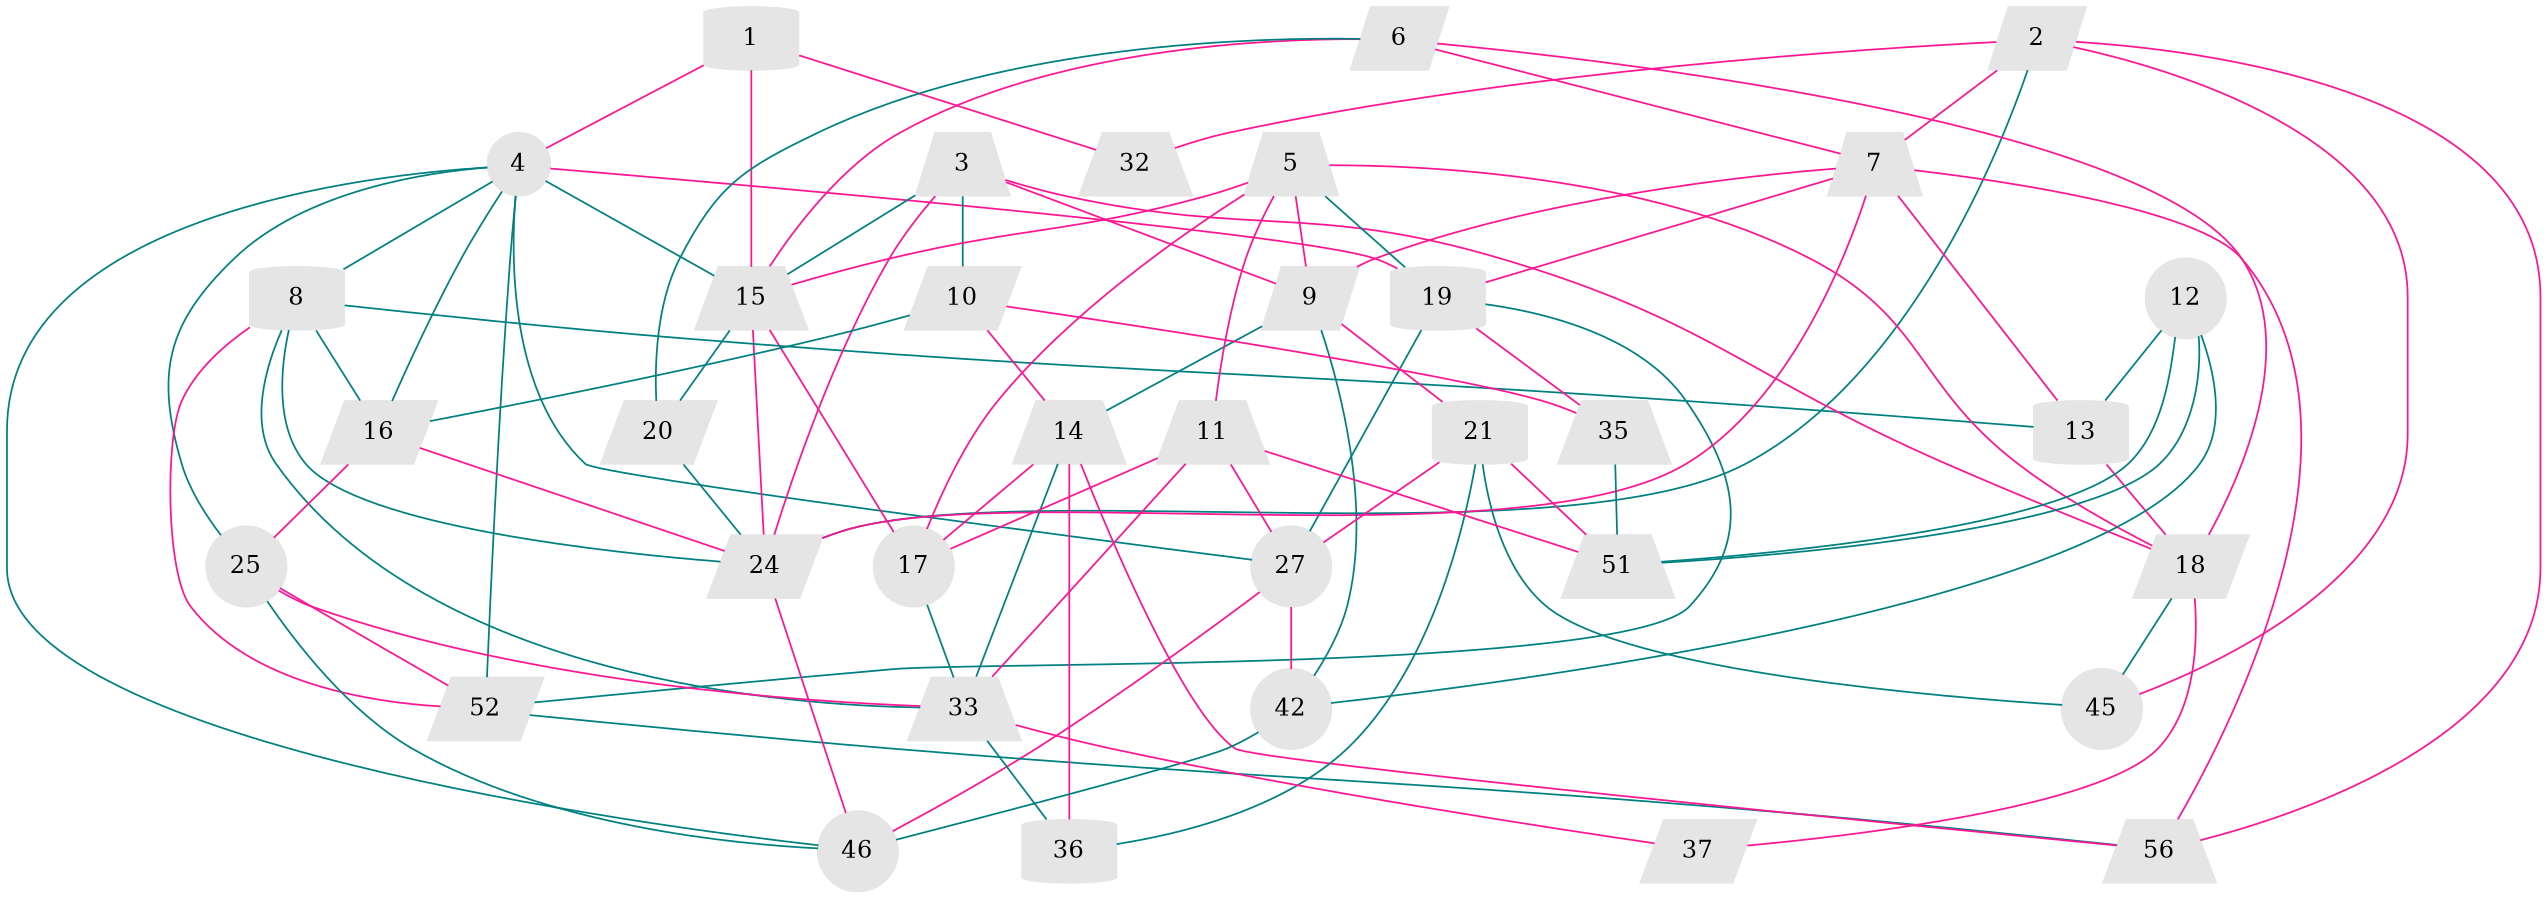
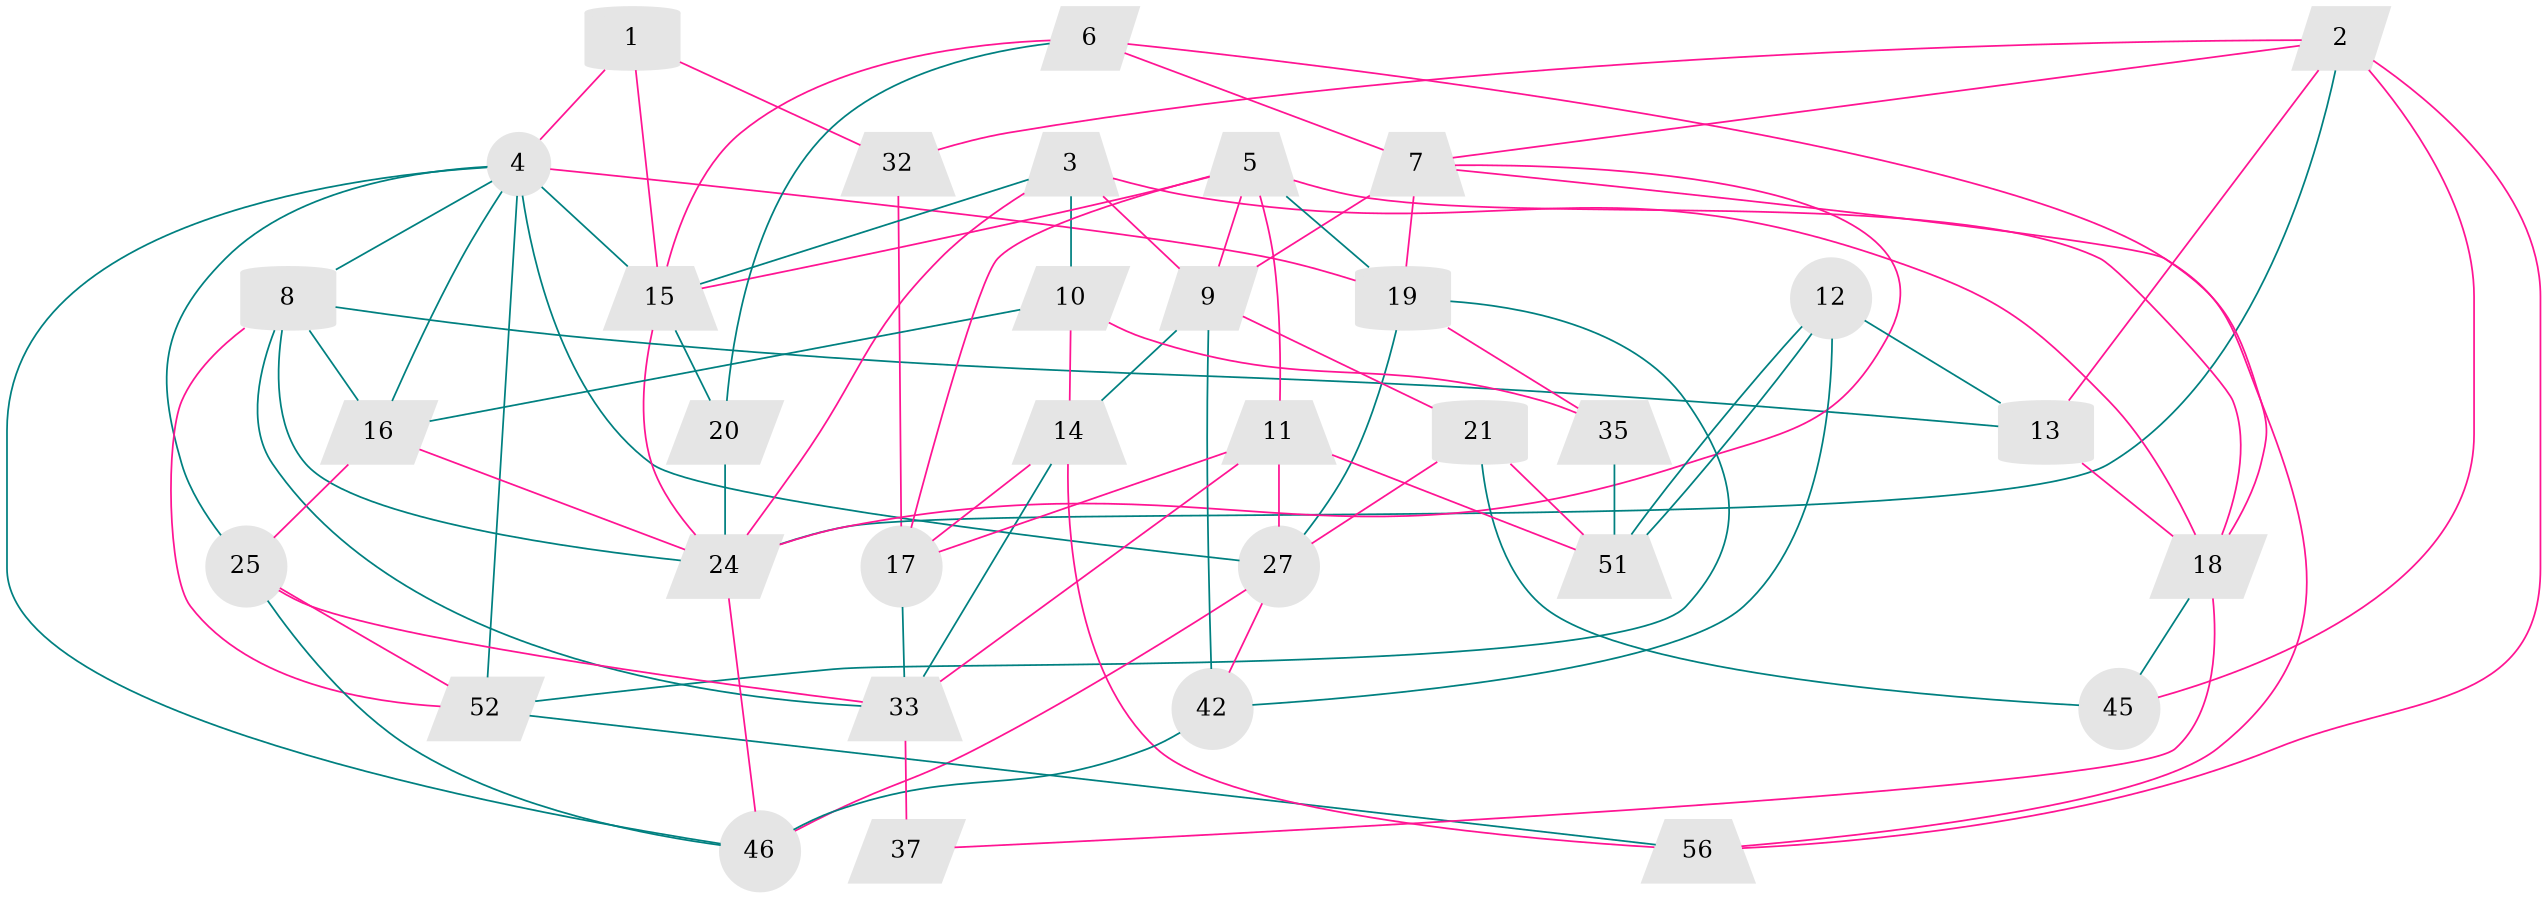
edge "7" -- "13": now "2" -- "13"
edge "15" -- "17": now "32" -- "17"
node "36": removed
